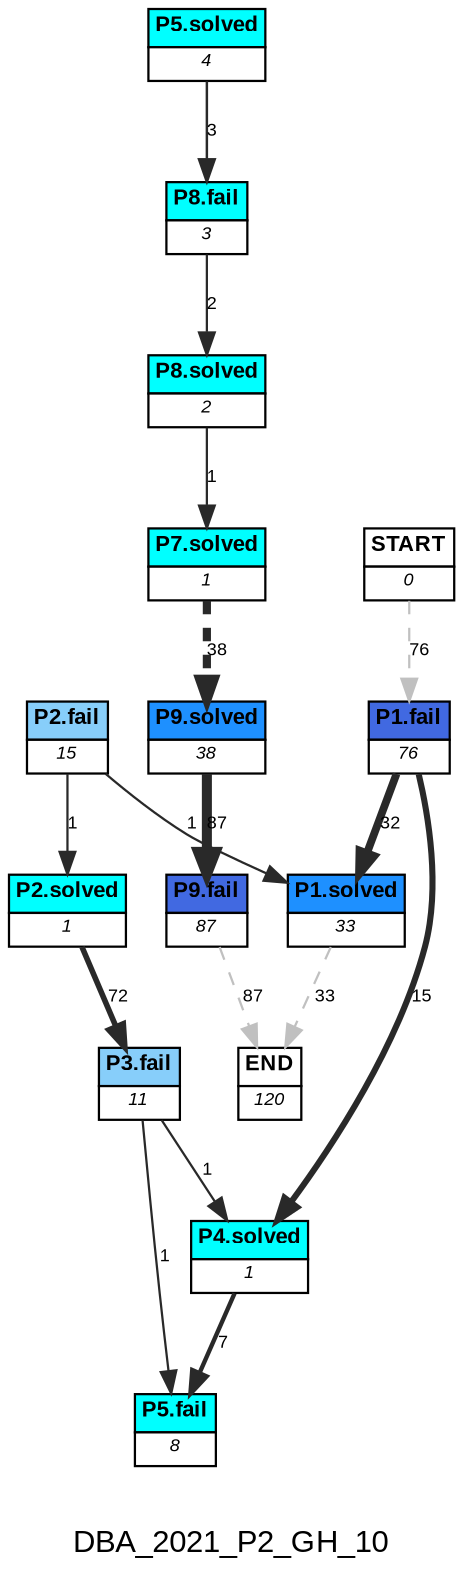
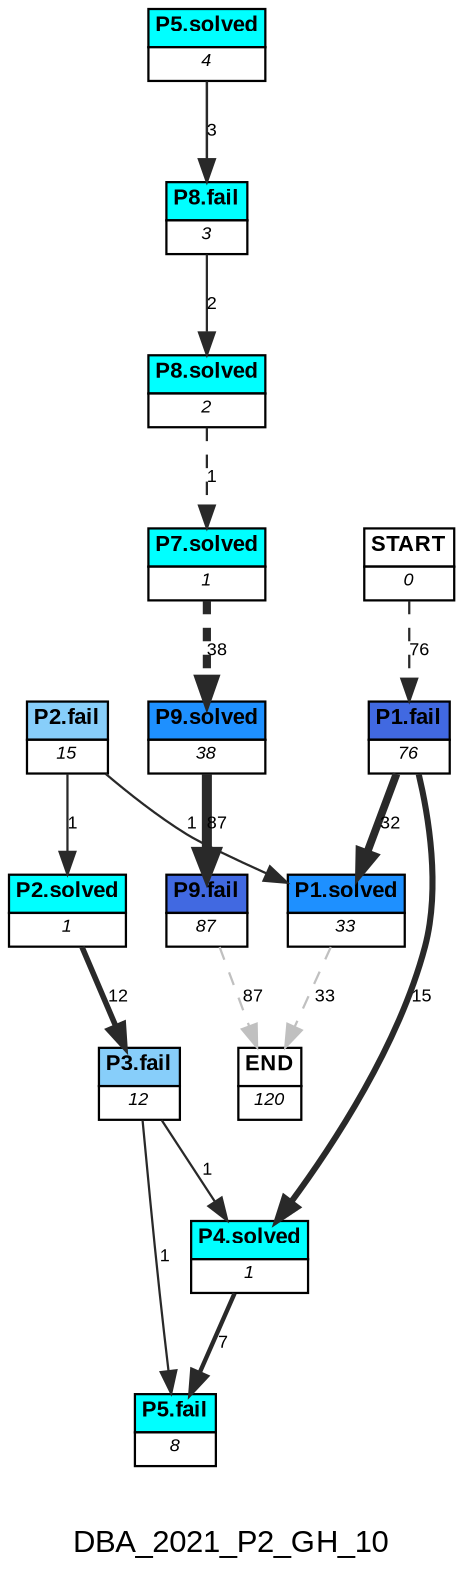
edge "P8.solved" -> "P7.solved": style solid -> dashed
edge "START" -> "P1.fail": color grey -> grey16
edge "P2.solved" -> "P3.fail": label "72" -> "12"
node "P3.fail": text "11" -> "12"
